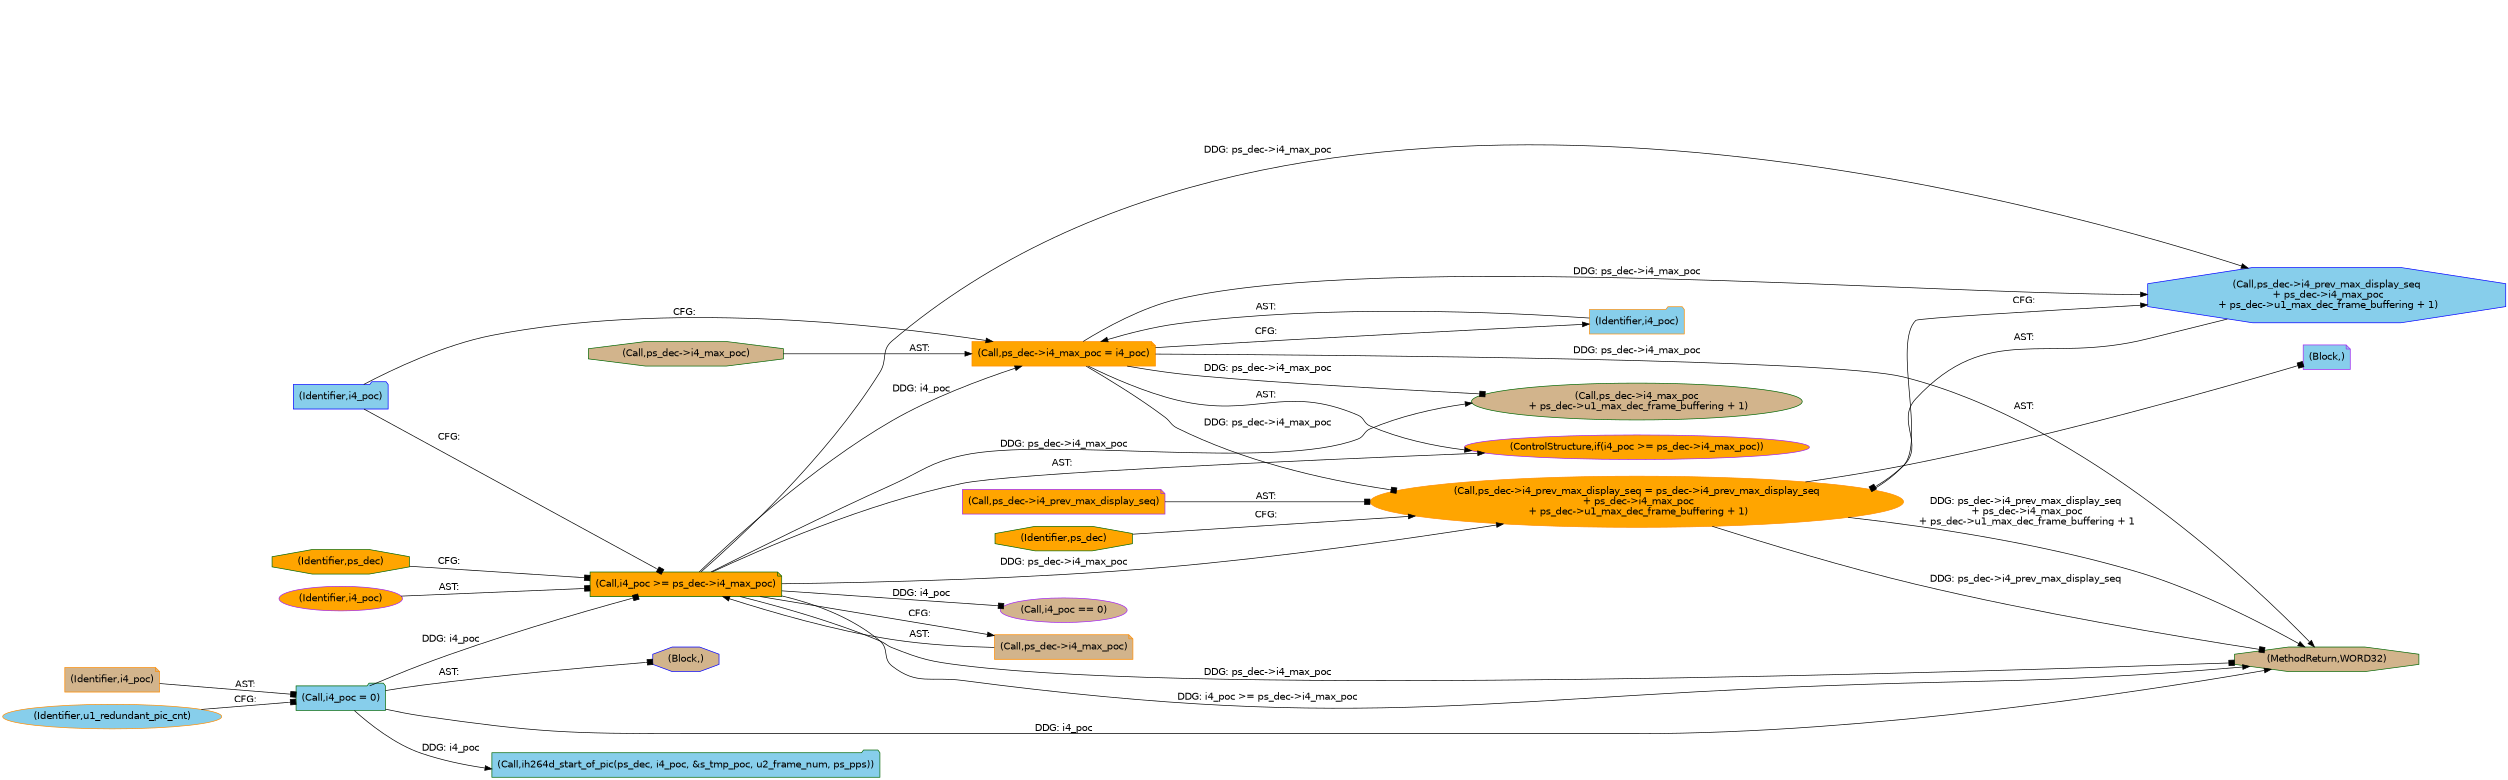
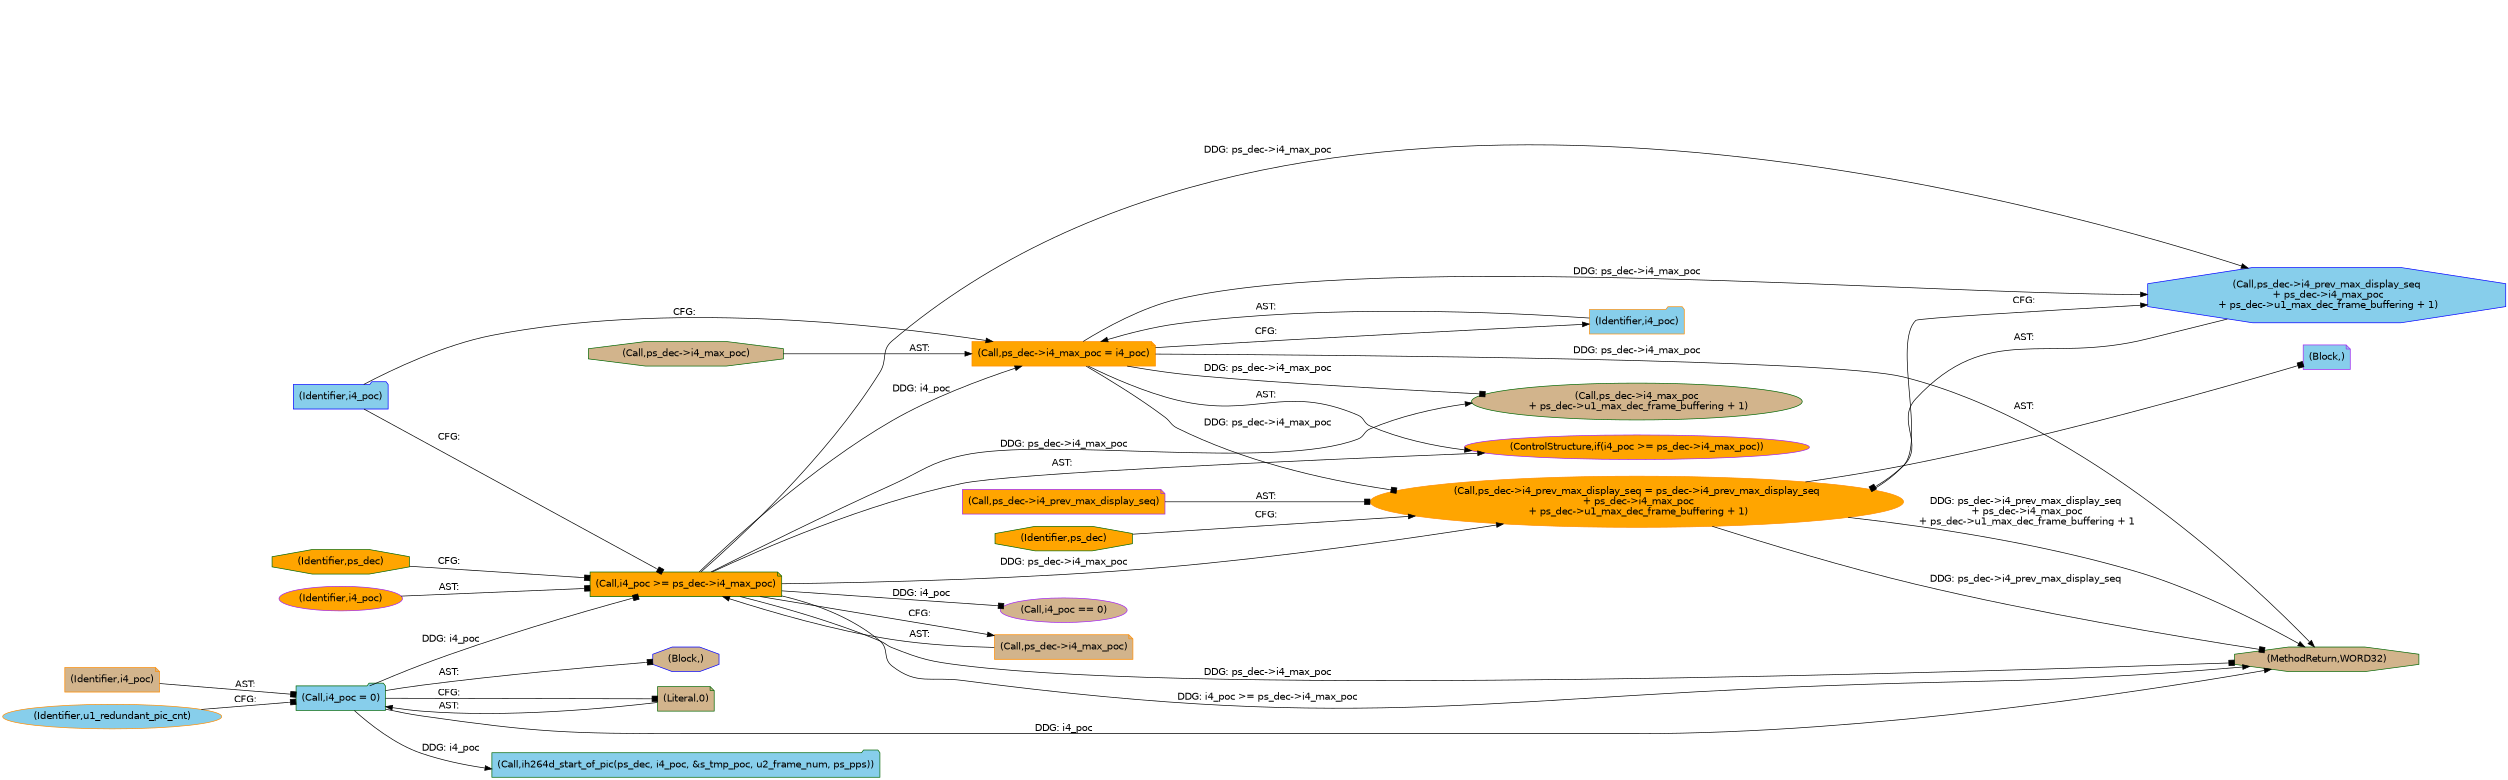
node "(Literal,0)": added
